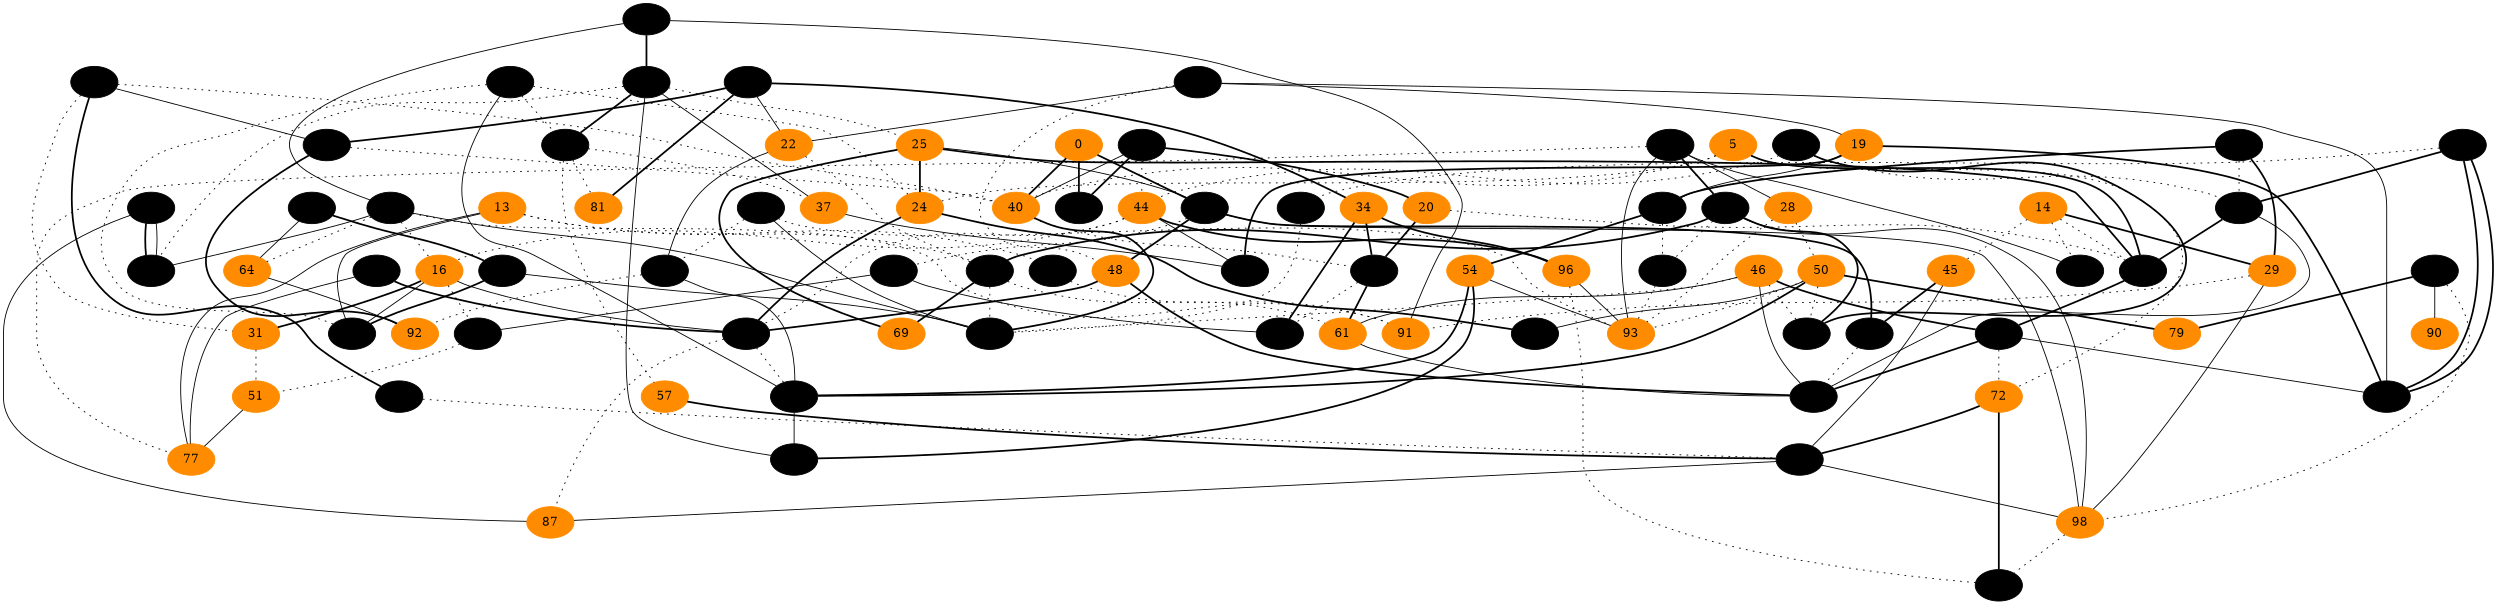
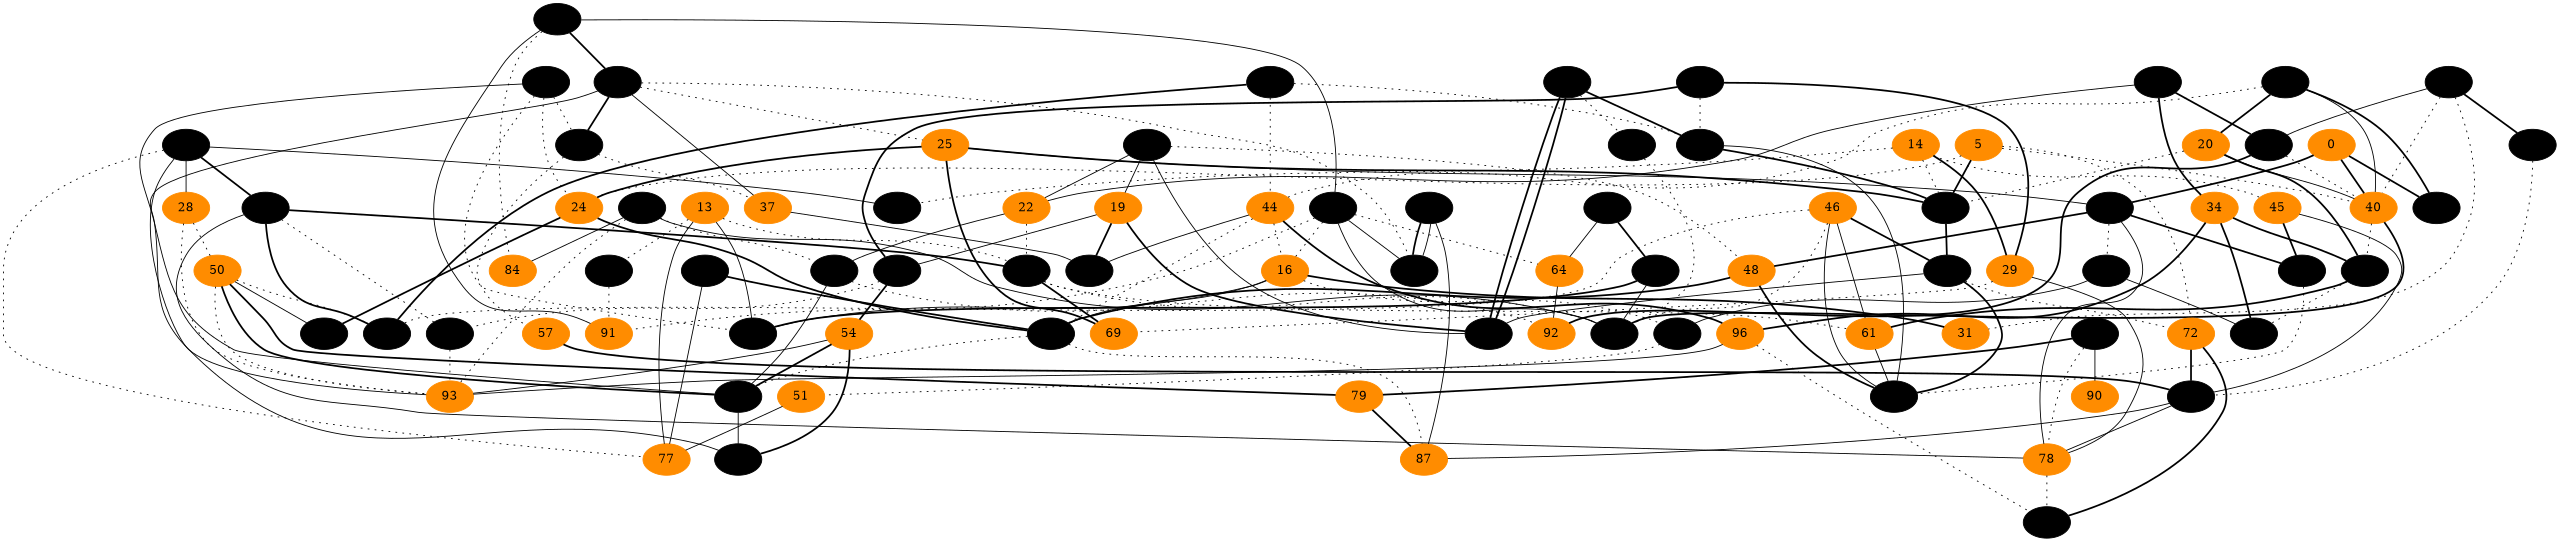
edge "20" -- "40": added
node "81": removed
node "84": added
edge "29" -- "91": now "29" -- "69"
edge "31" -- "51": removed
edge "79" -- "87": added
node "98": label "98" -> "78"
